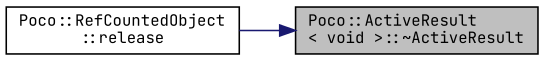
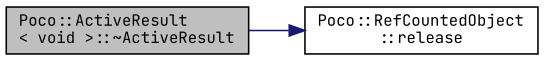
edge "Poco::RefCountedObject ::release" -> "Poco::ActiveResult < void >::~ActiveResult": reversed
